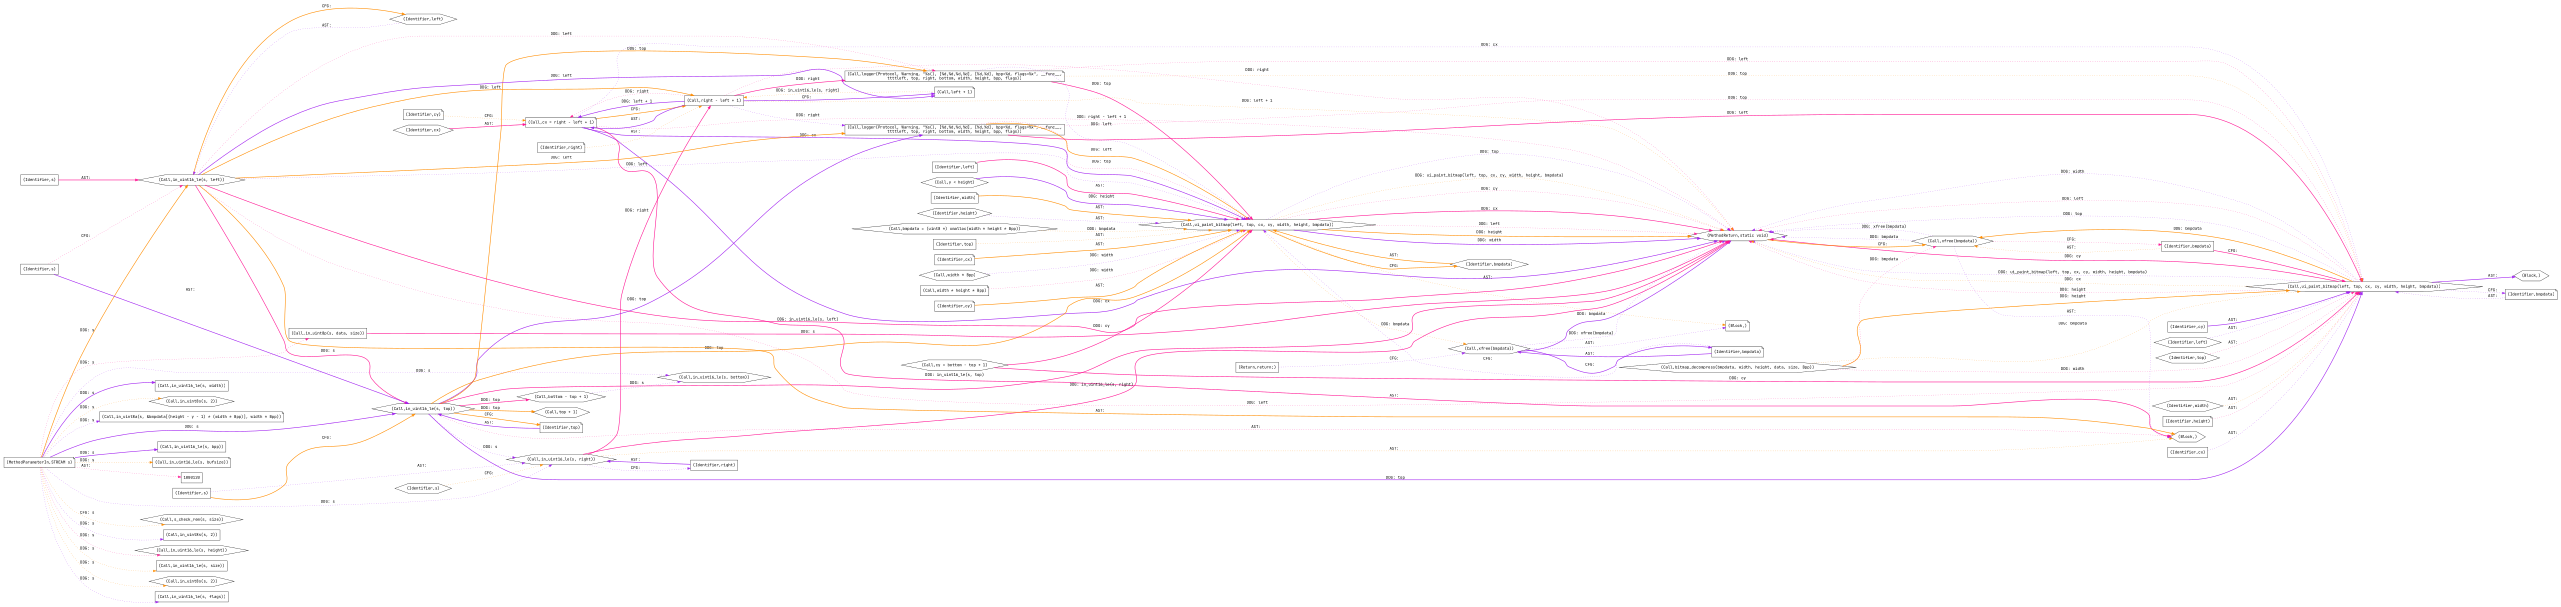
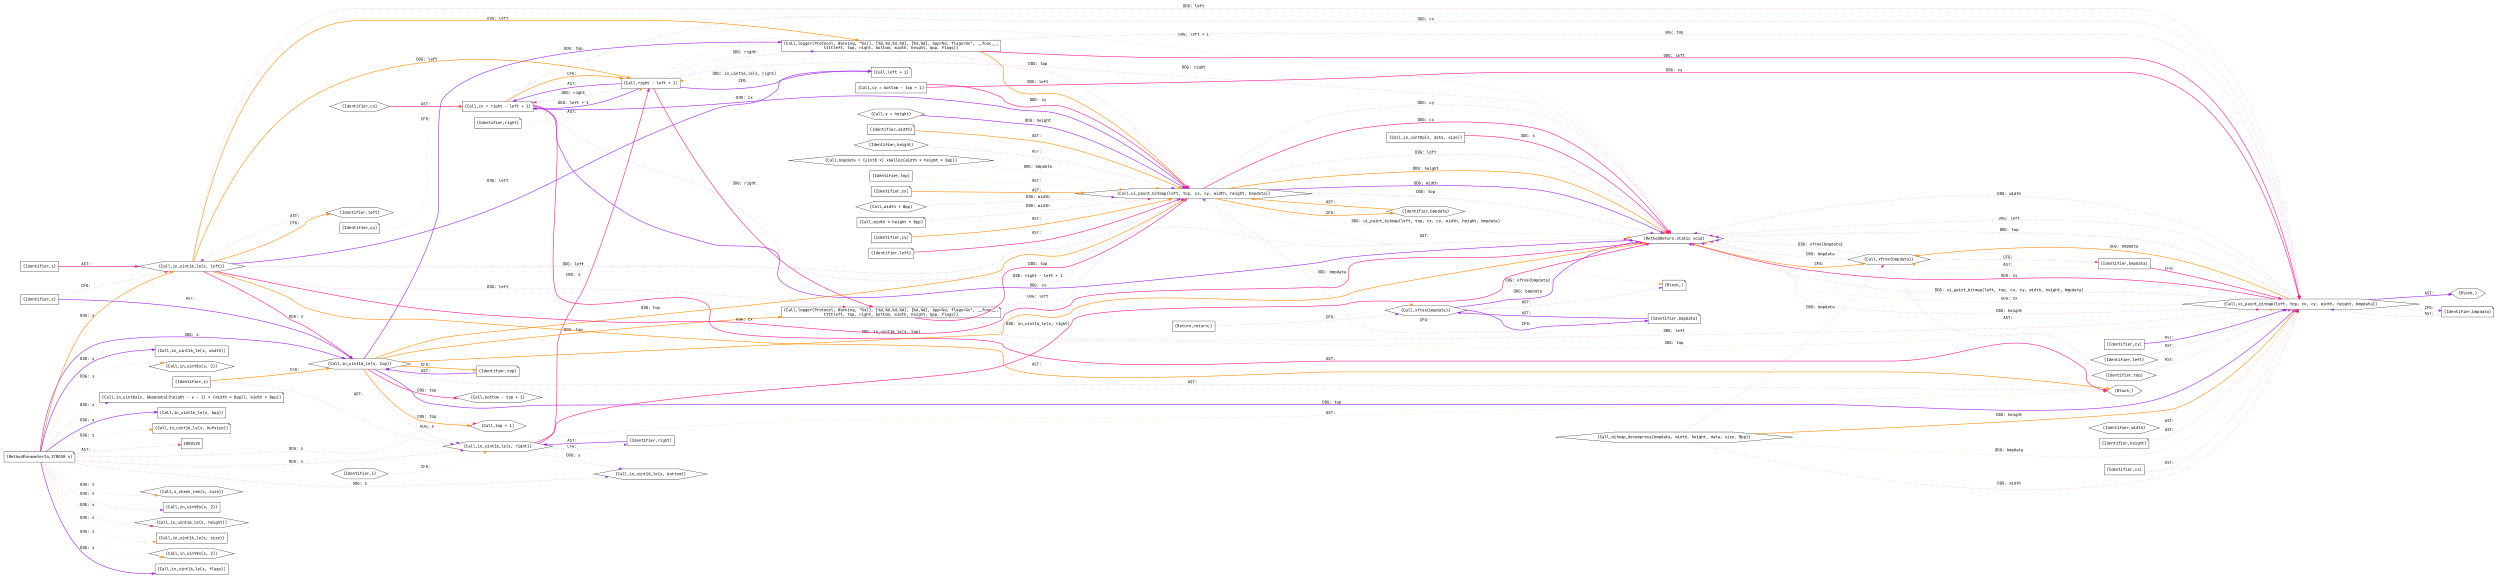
edge "(Call,in_uint16_le(s, right))" -> "(Call,right - left + 1)": label "DDG: right" -> "DDG: s"
edge "(Call,in_uint16_le(s, left))" -> "(MethodReturn,static void)": label "DDG: in_uint16_le(s, left)" -> "DDG: cx"
edge "(MethodParameterIn,STREAM s)" -> "(Call,in_uint8p(s, data, size))": now "(MethodParameterIn,STREAM s)" -> "(Call,top + 1)"
node "(Call,cy = bottom - top + 1)": shape hexagon -> box
edge "(Call,in_uint16_le(s, top))" -> "(MethodReturn,static void)": color deeppink -> darkorange
edge "(Call,bottom - top + 1)" -> "(Call,in_uint16_le(s, bottom))": now "(Call,in_uint16_le(s, right))" -> "(Call,in_uint16_le(s, bottom))"
edge "(MethodParameterIn,STREAM s)" -> "(Call,s_check_rem(s, size))": label "CFG: s" -> "DDG: s"
edge "(MethodParameterIn,STREAM s)" -> "(Call,in_uint16_le(s, flags))": style dotted -> bold
